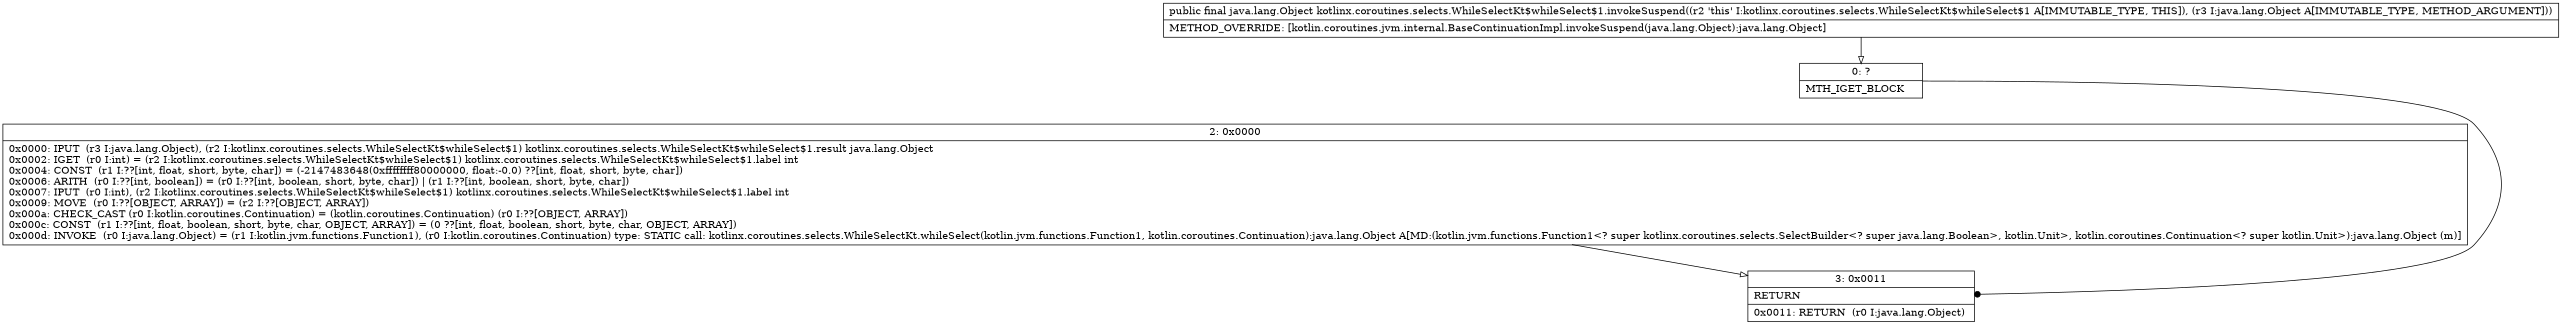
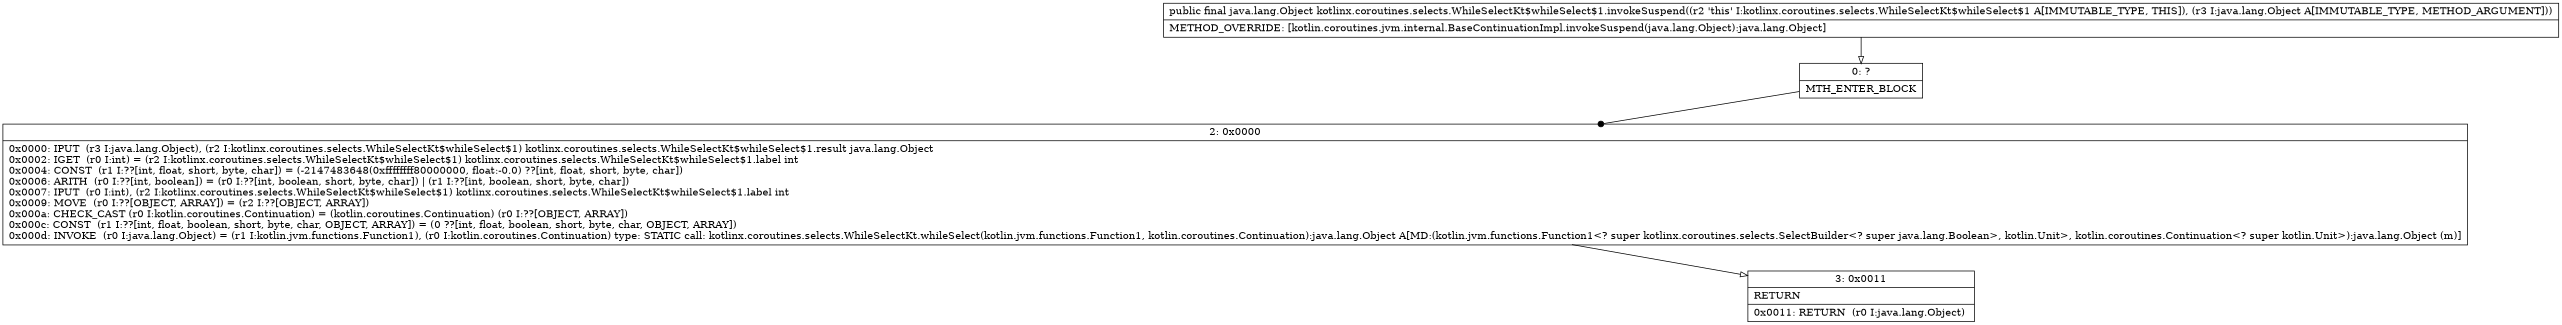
node "0: ?": text "MTH_IGET_BLOCK" -> "MTH_ENTER_BLOCK"
edge "0: ?" -> "3: 0x0011": now "0: ?" -> "2: 0x0000"
